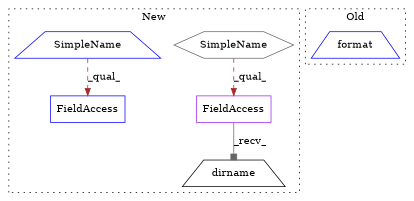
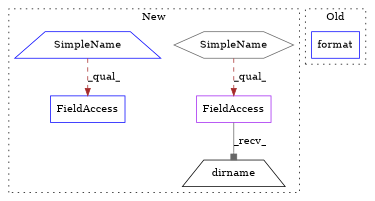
node "format": shape trapezium -> box
